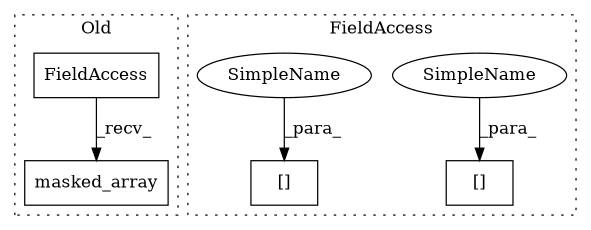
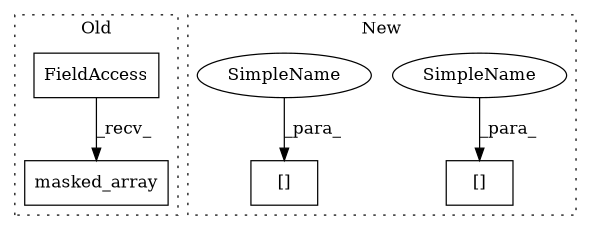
cluster "FieldAccess": label "FieldAccess" -> "New"
